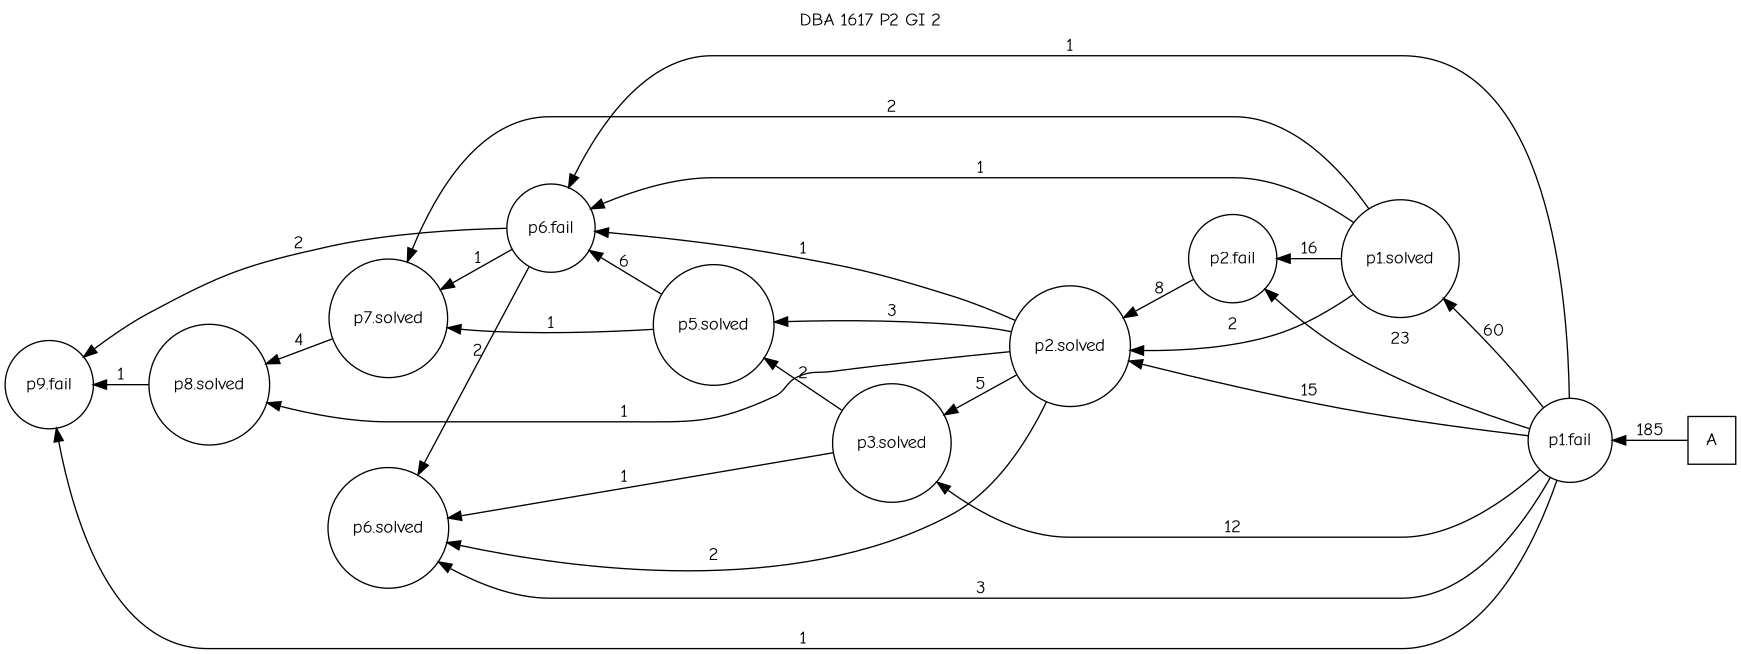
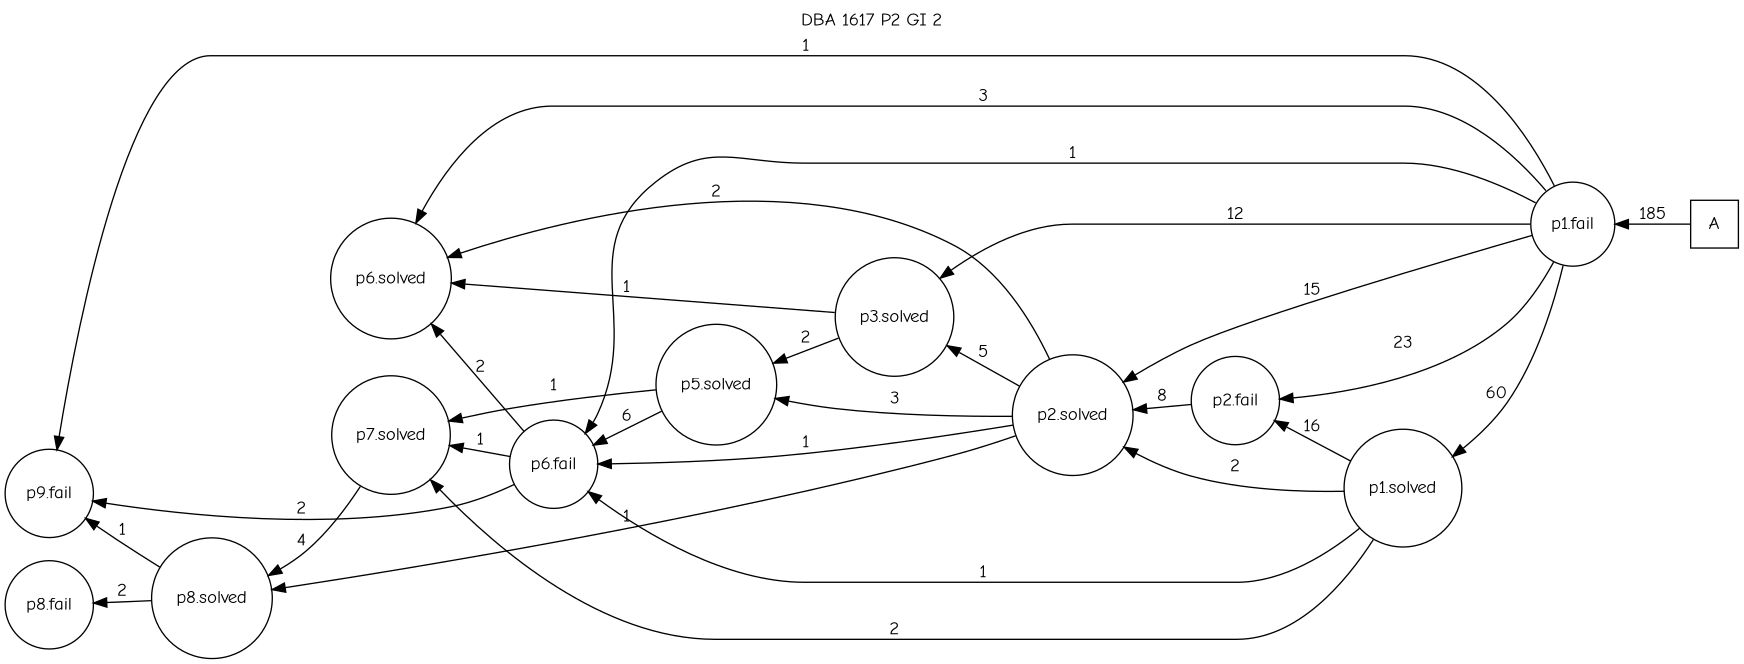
node "p8.fail": added
